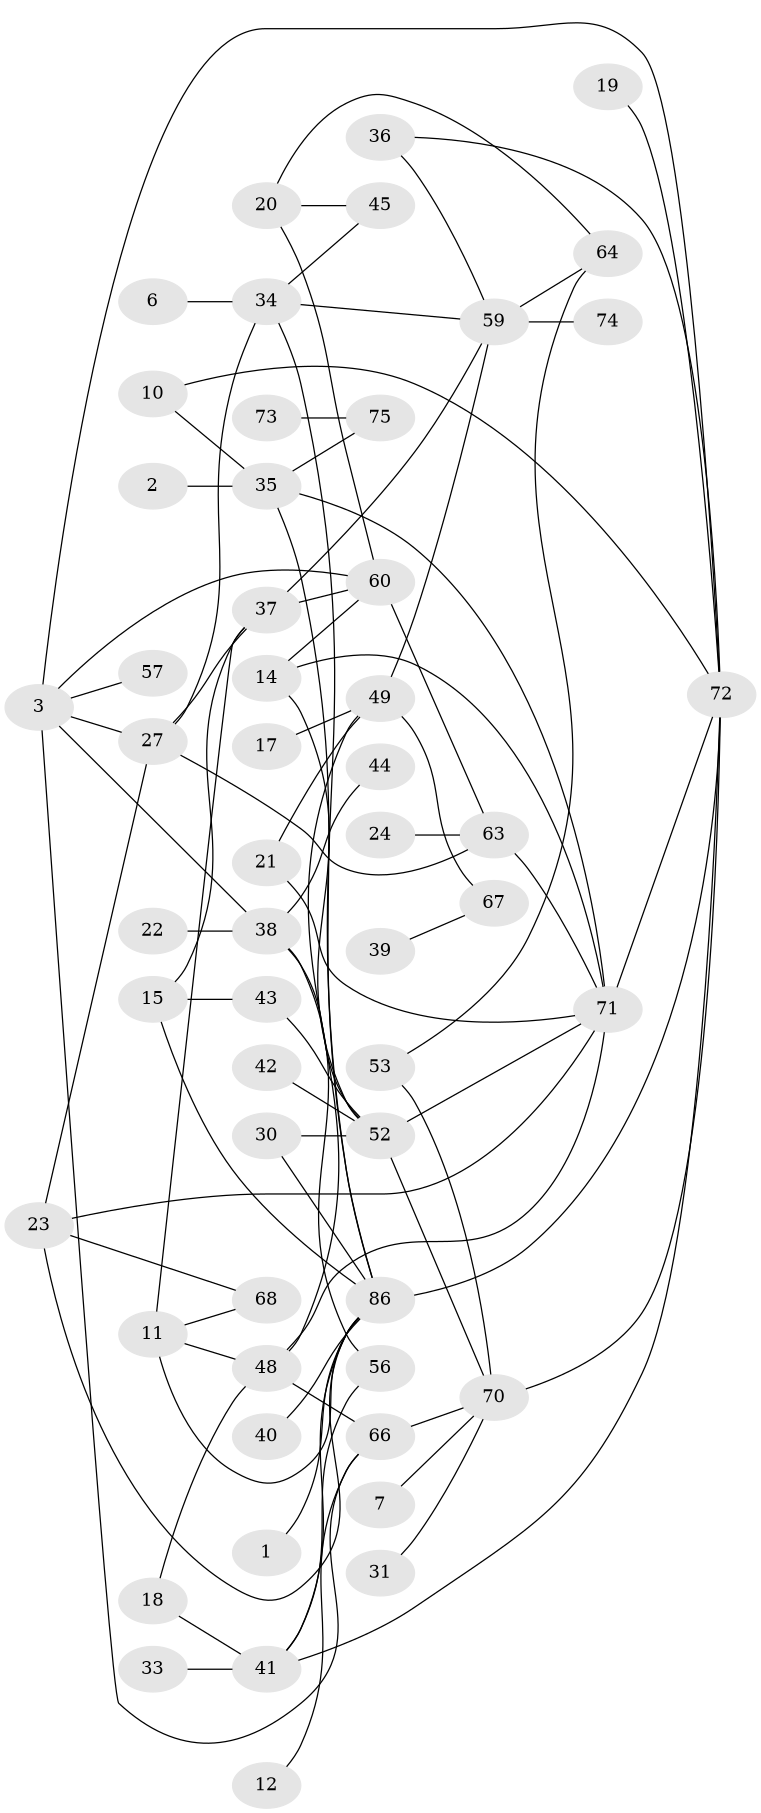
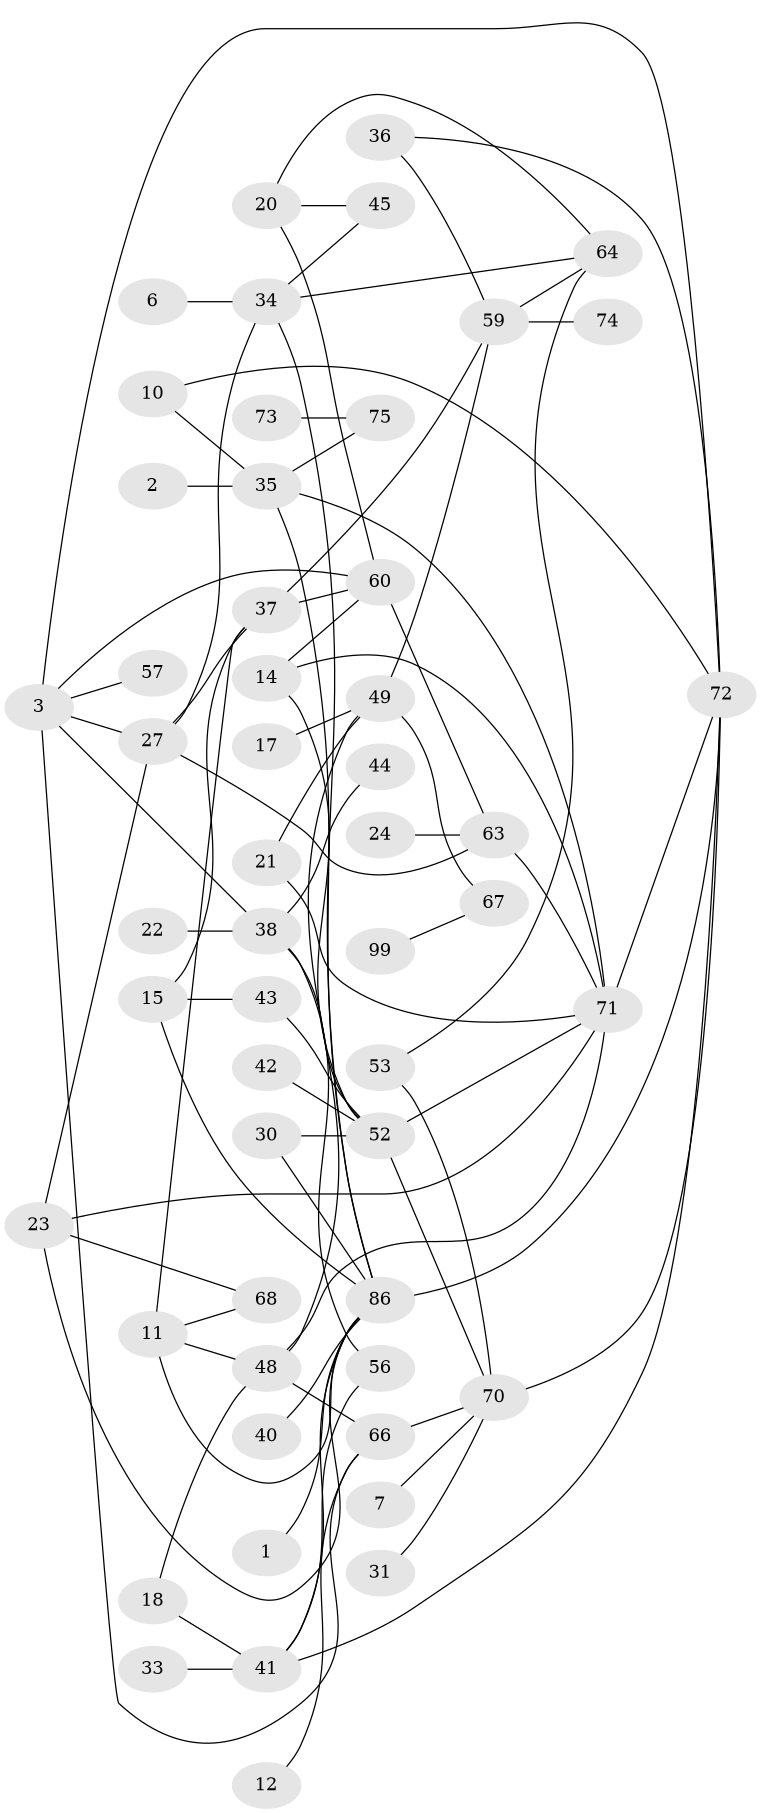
node "19": removed
edge "34" -- "59": now "34" -- "64"
node "39": label "39" -> "99"
